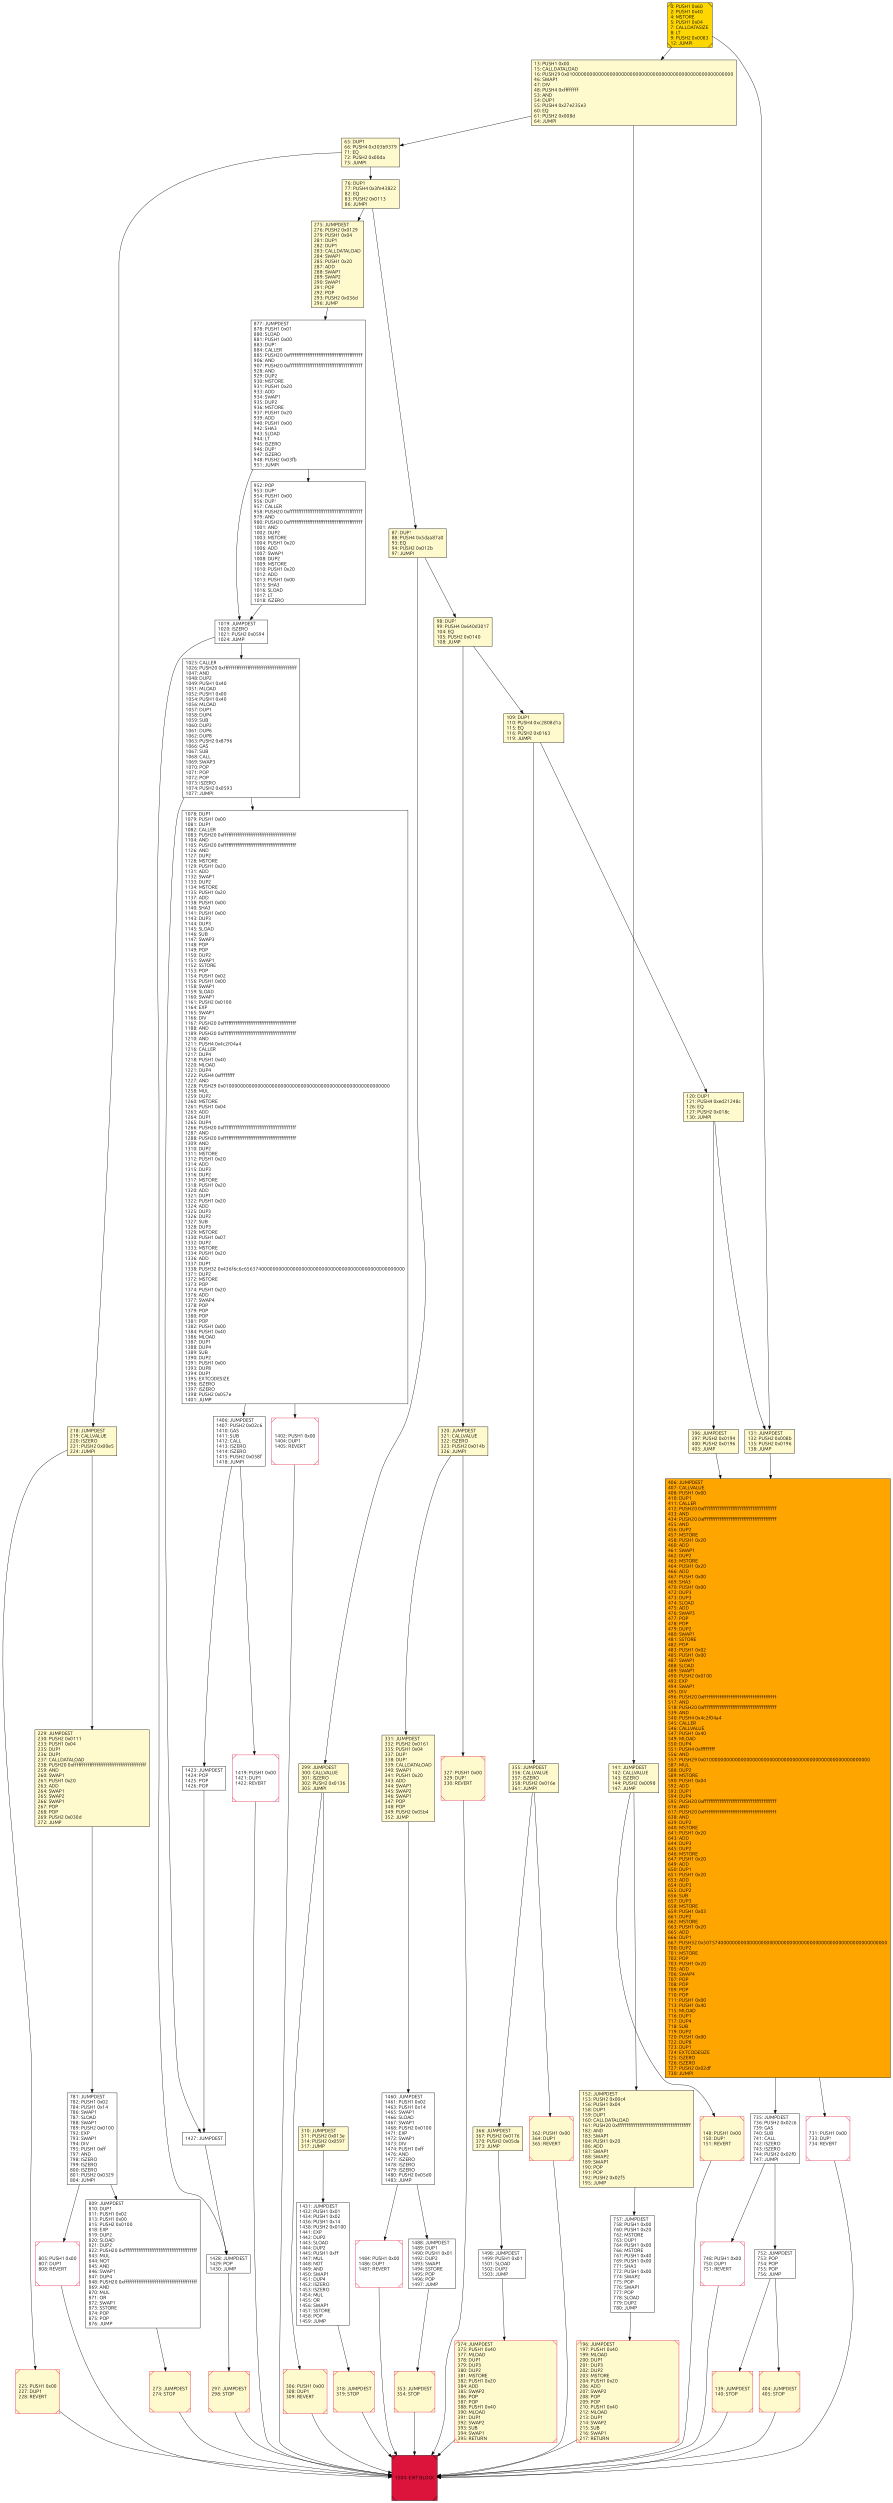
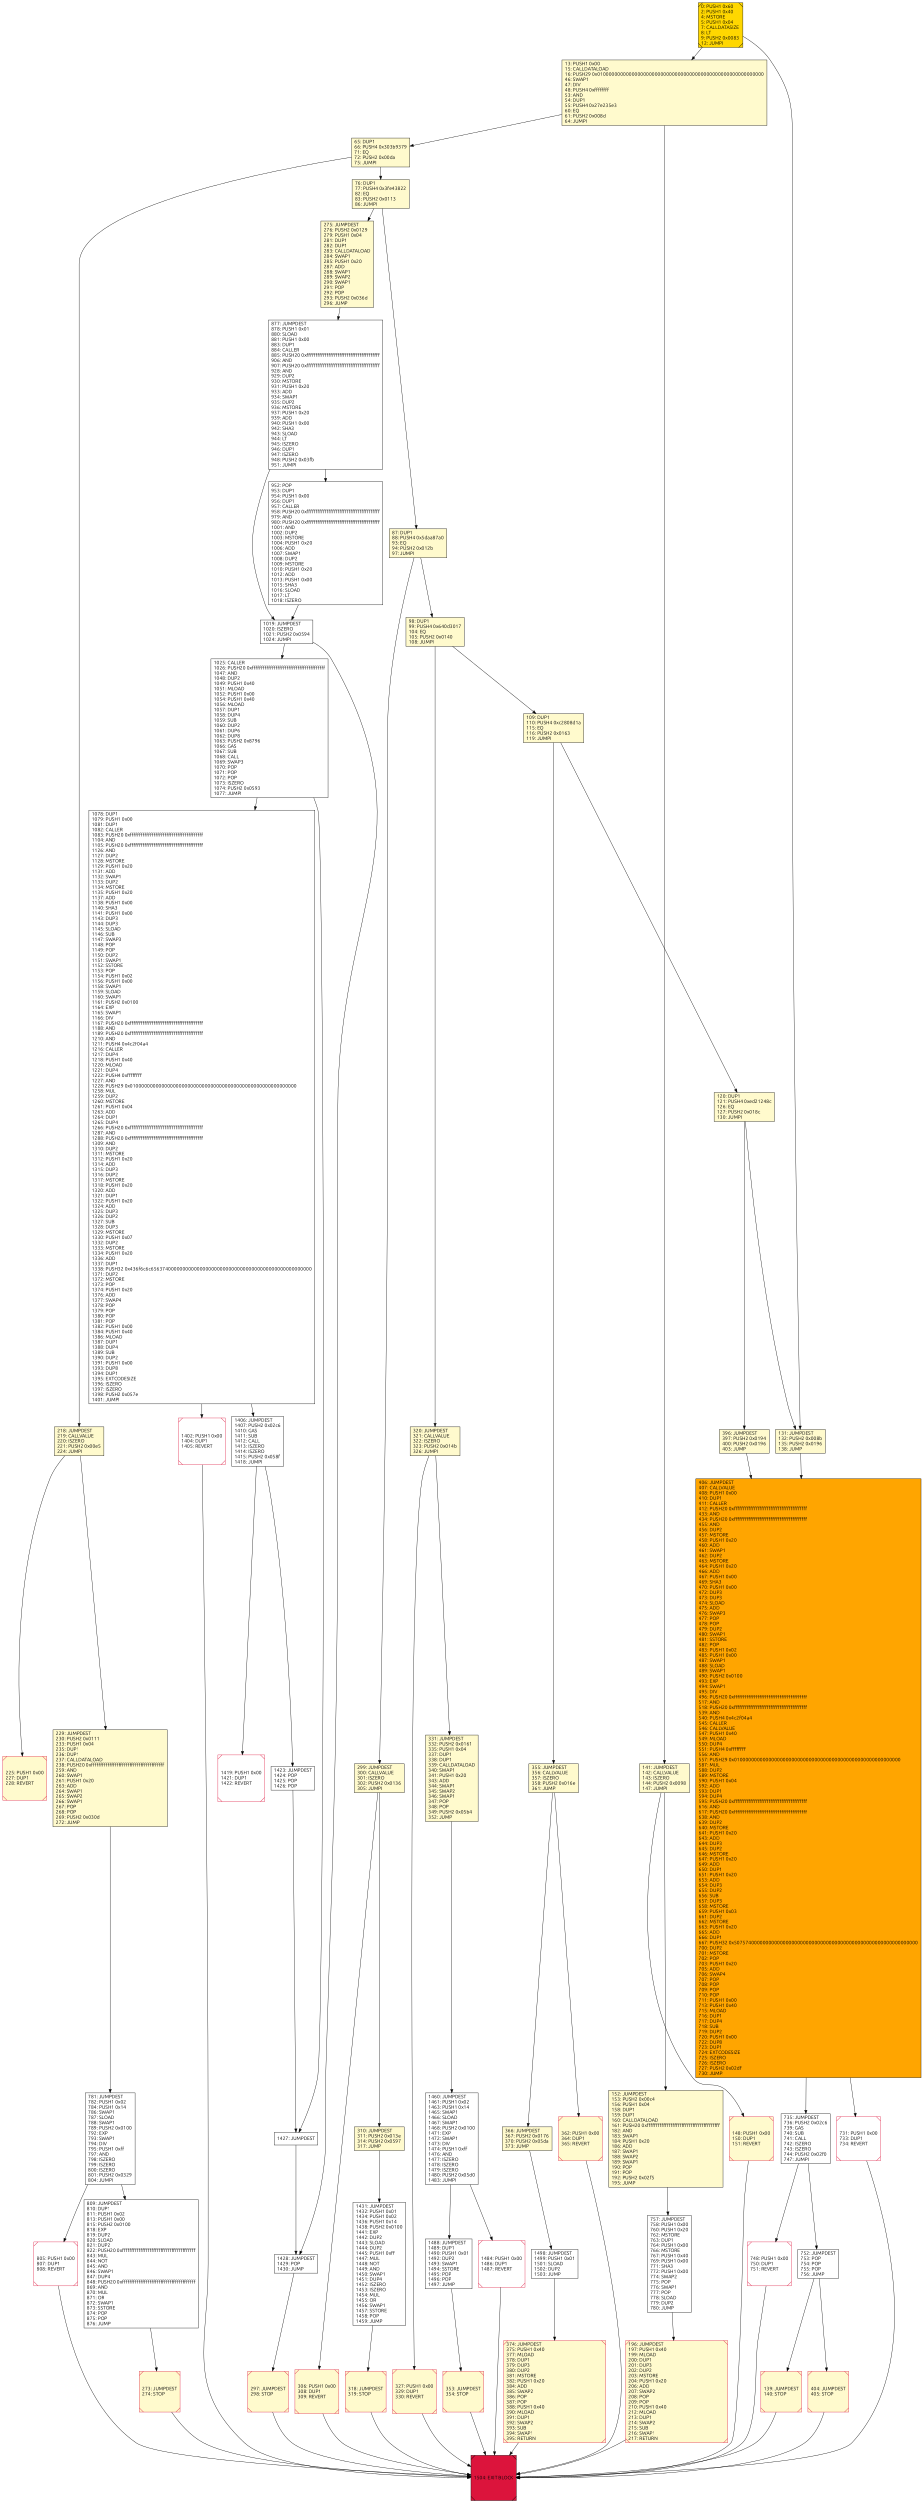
edge "1419: PUSH1 0x00 1421: DUP1 1422: REVERT" -> "1504: EXIT BLOCK": removed
edge "225: PUSH1 0x00 227: DUP1 228: REVERT" -> "1504: EXIT BLOCK": removed
